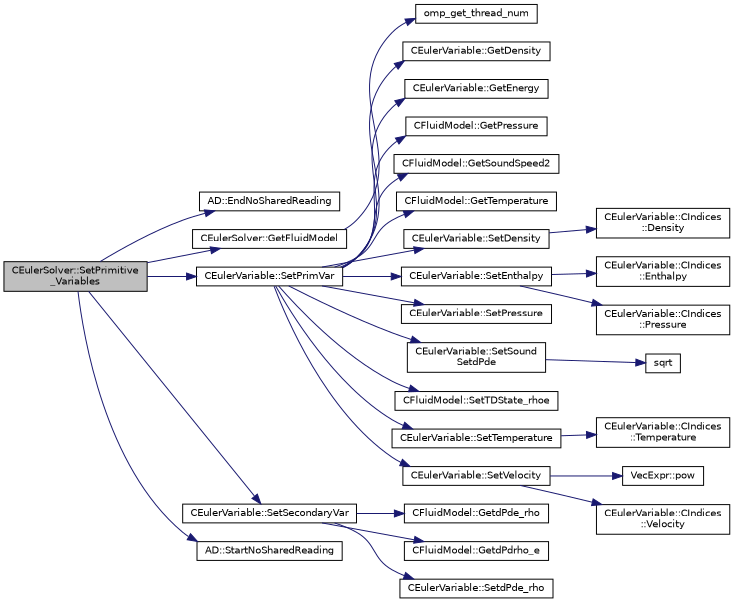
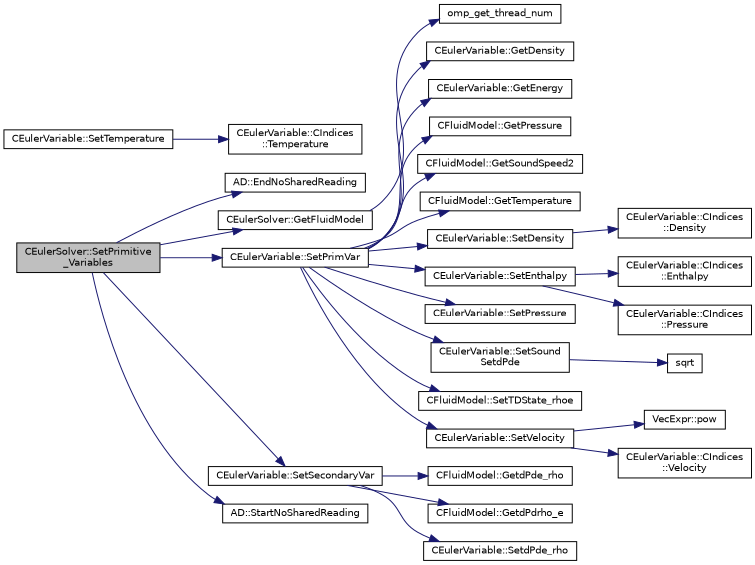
edge "CEulerVariable::SetPrimVar" -> "CEulerVariable::SetTemperature": removed
